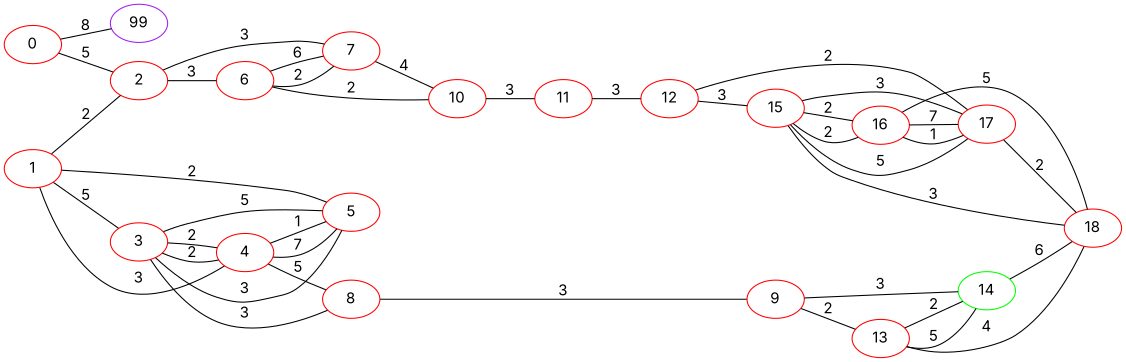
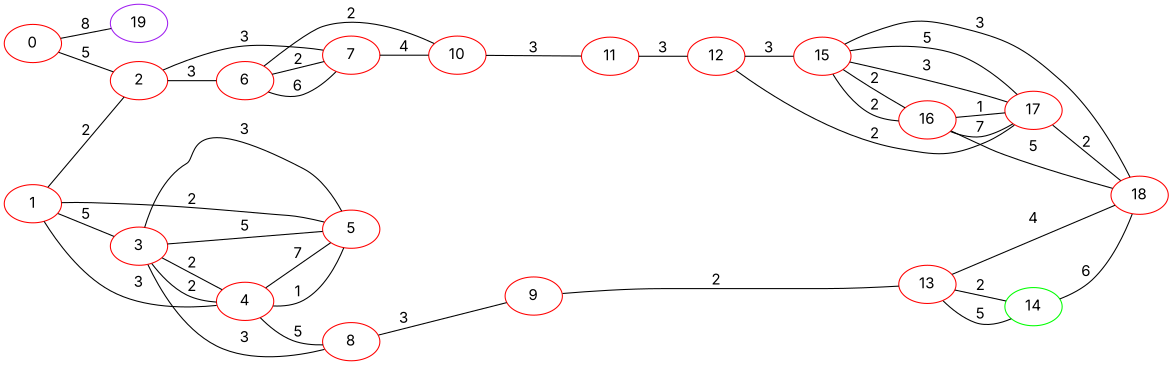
node "99": label "99" -> "19"
edge "14" -- "9": removed, label "3"
